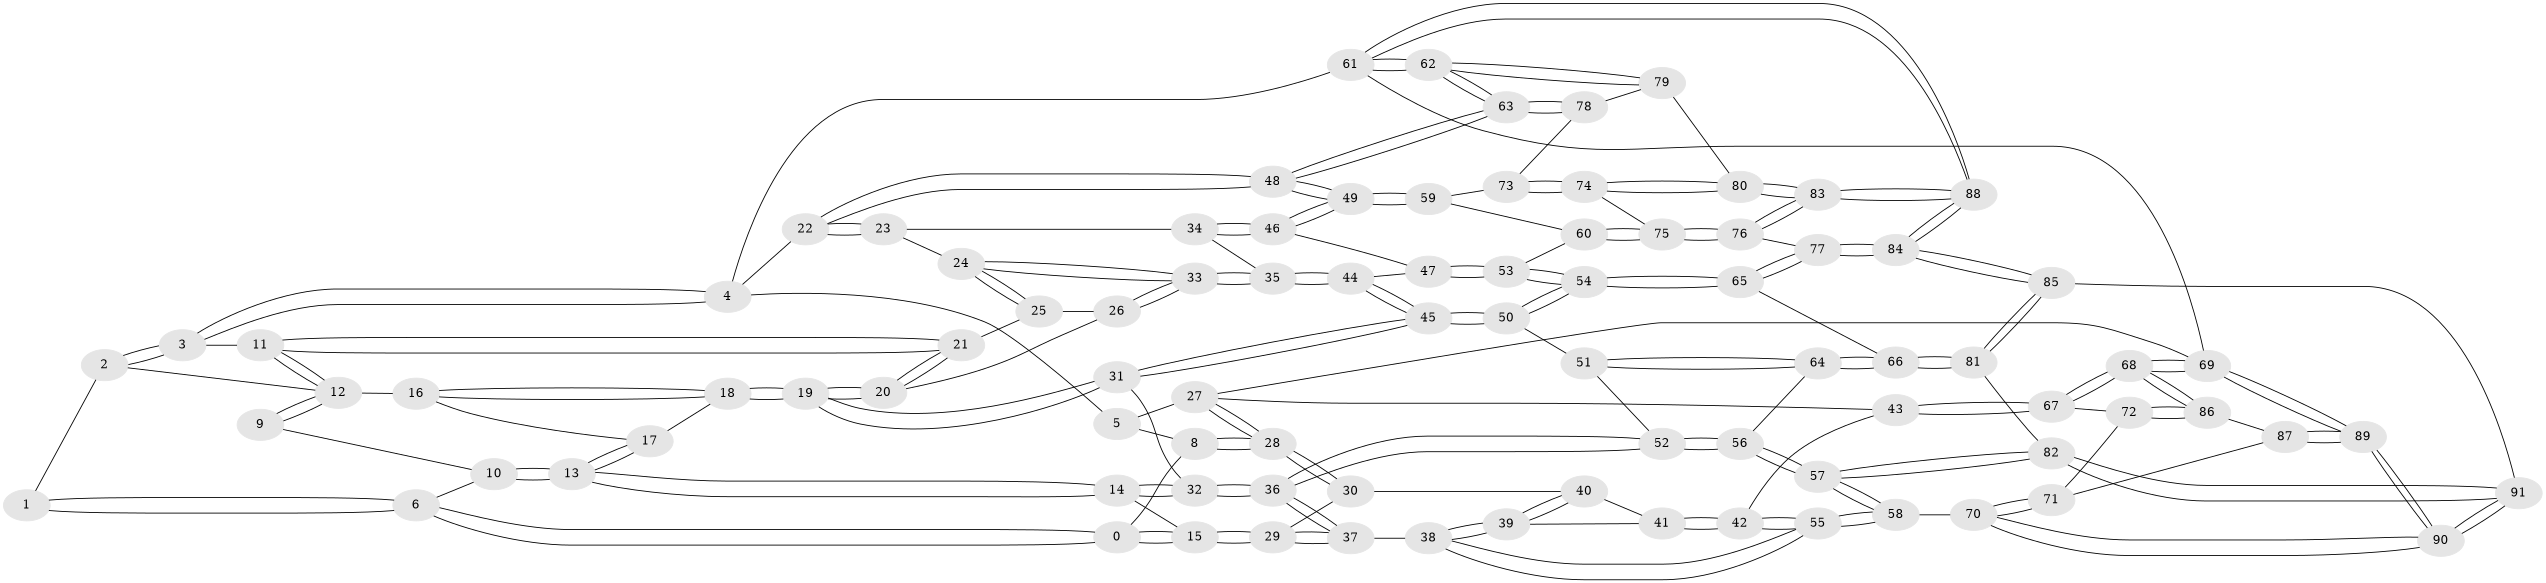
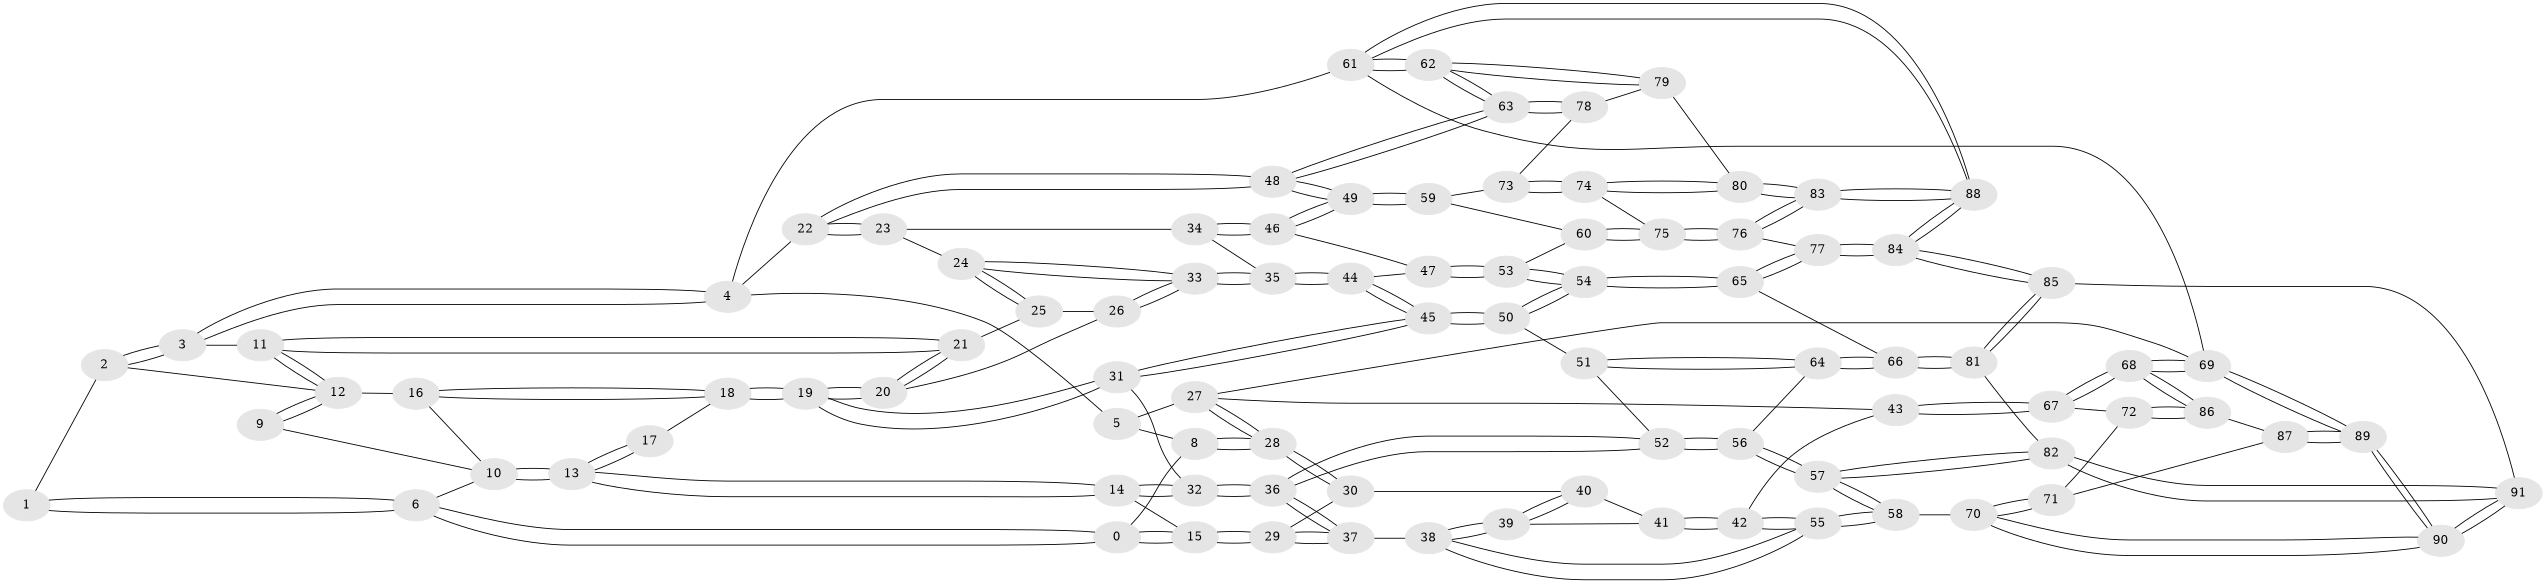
edge "16" -- "17": now "16" -- "10"
